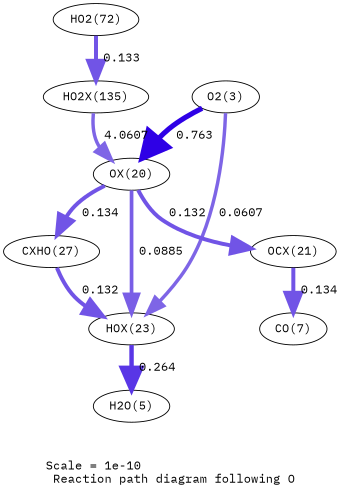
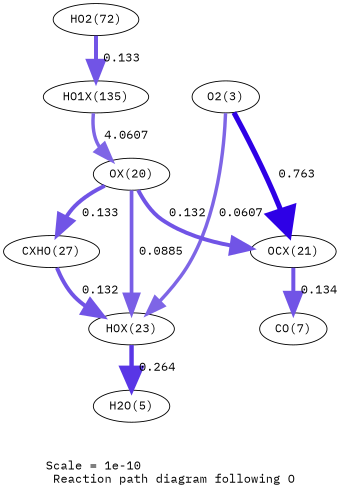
node "HO2X(135)": label "HO2X(135)" -> "HO1X(135)"
edge "O2(3)" -> "OX(20)": now "O2(3)" -> "OCX(21)"
edge "OX(20)" -> "CXHO(27)": label " 0.134" -> " 0.133"
